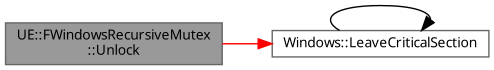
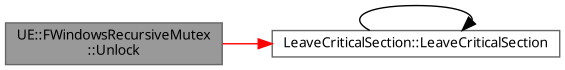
node "Windows::LeaveCriticalSection": label "Windows::LeaveCriticalSection" -> "LeaveCriticalSection::LeaveCriticalSection"
